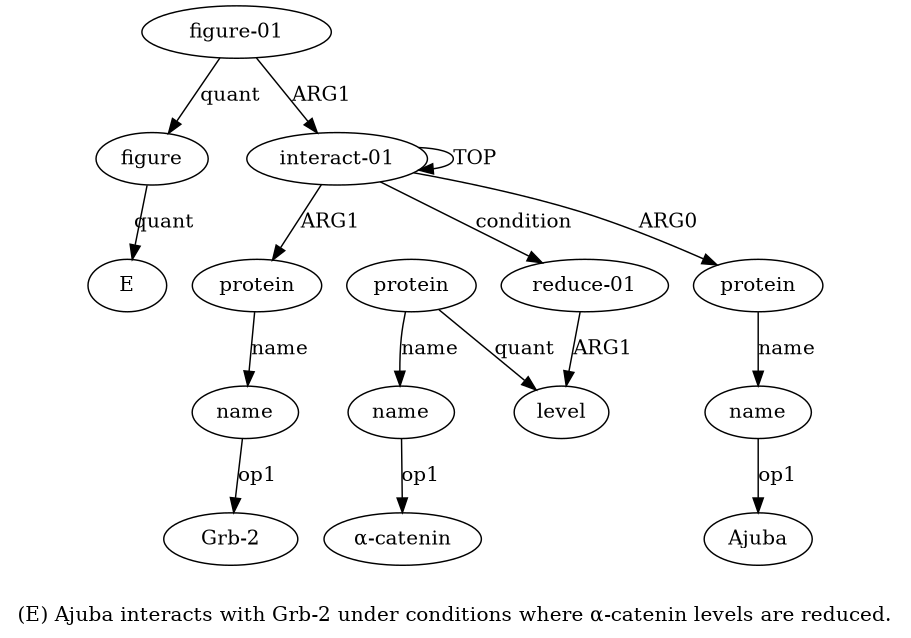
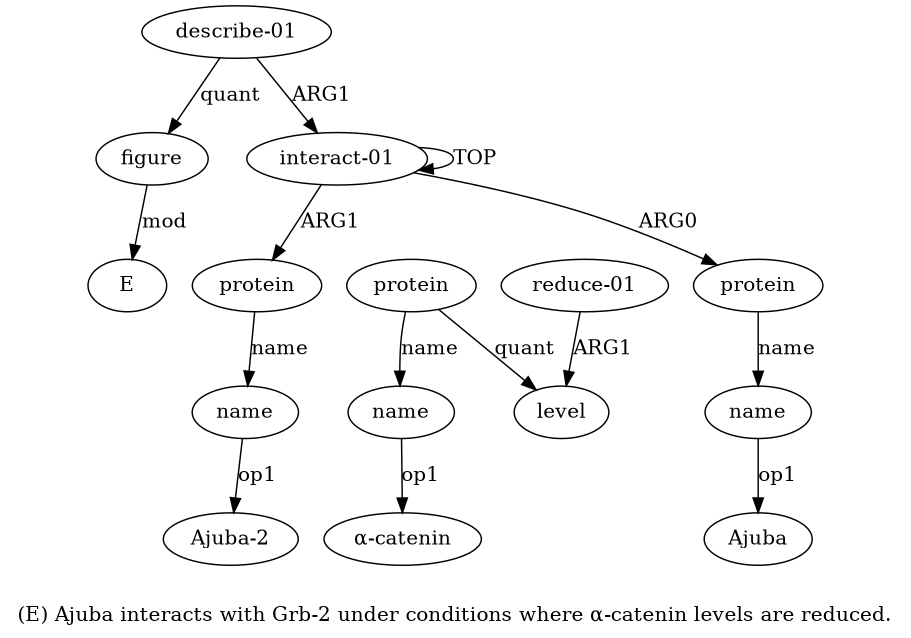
node "figure-01": label "figure-01" -> "describe-01"
edge "interact-01" -> "reduce-01": removed, label "condition"
edge "figure" -> "E": label "quant" -> "mod"
node "Grb-2": label "Grb-2" -> "Ajuba-2"
